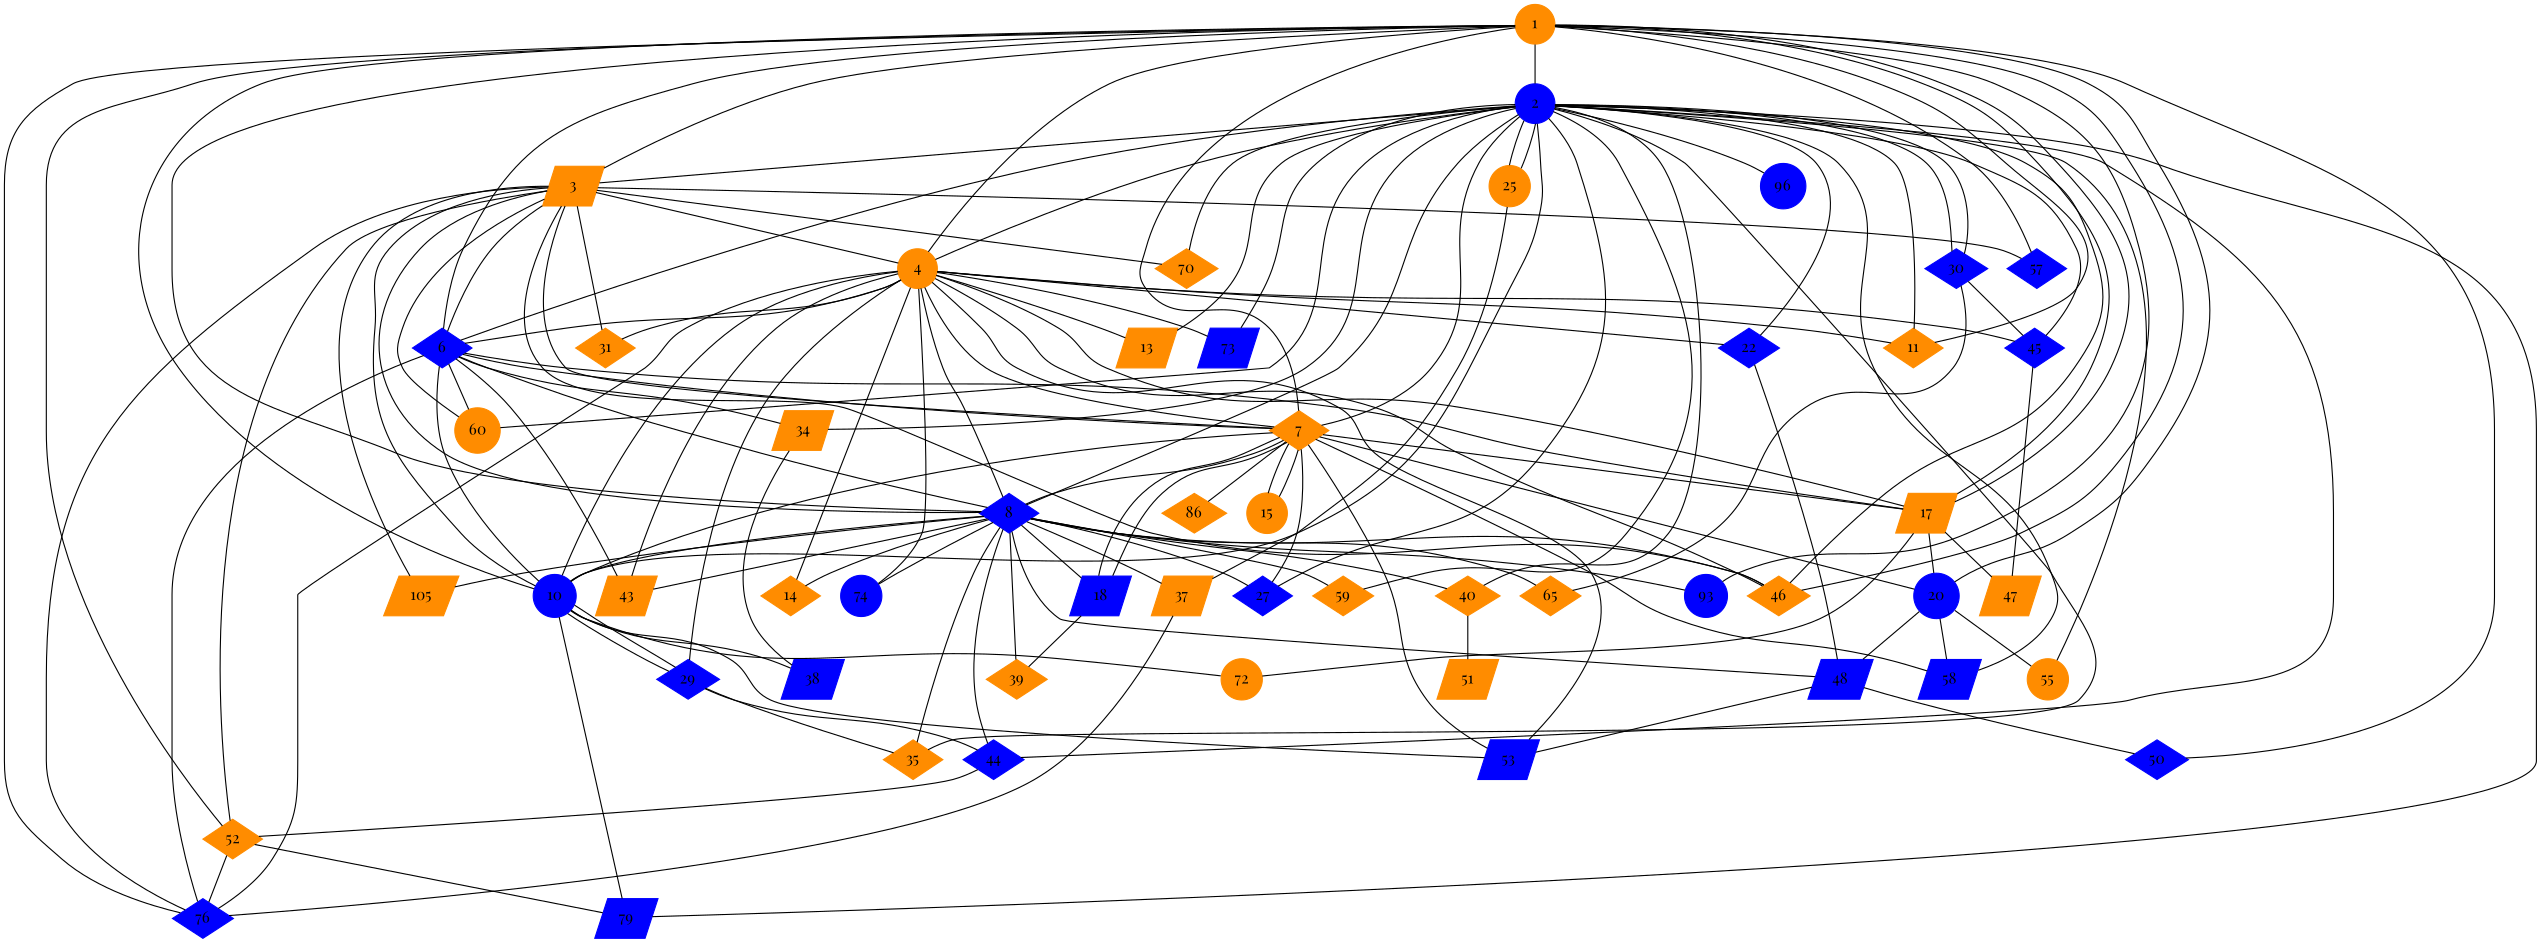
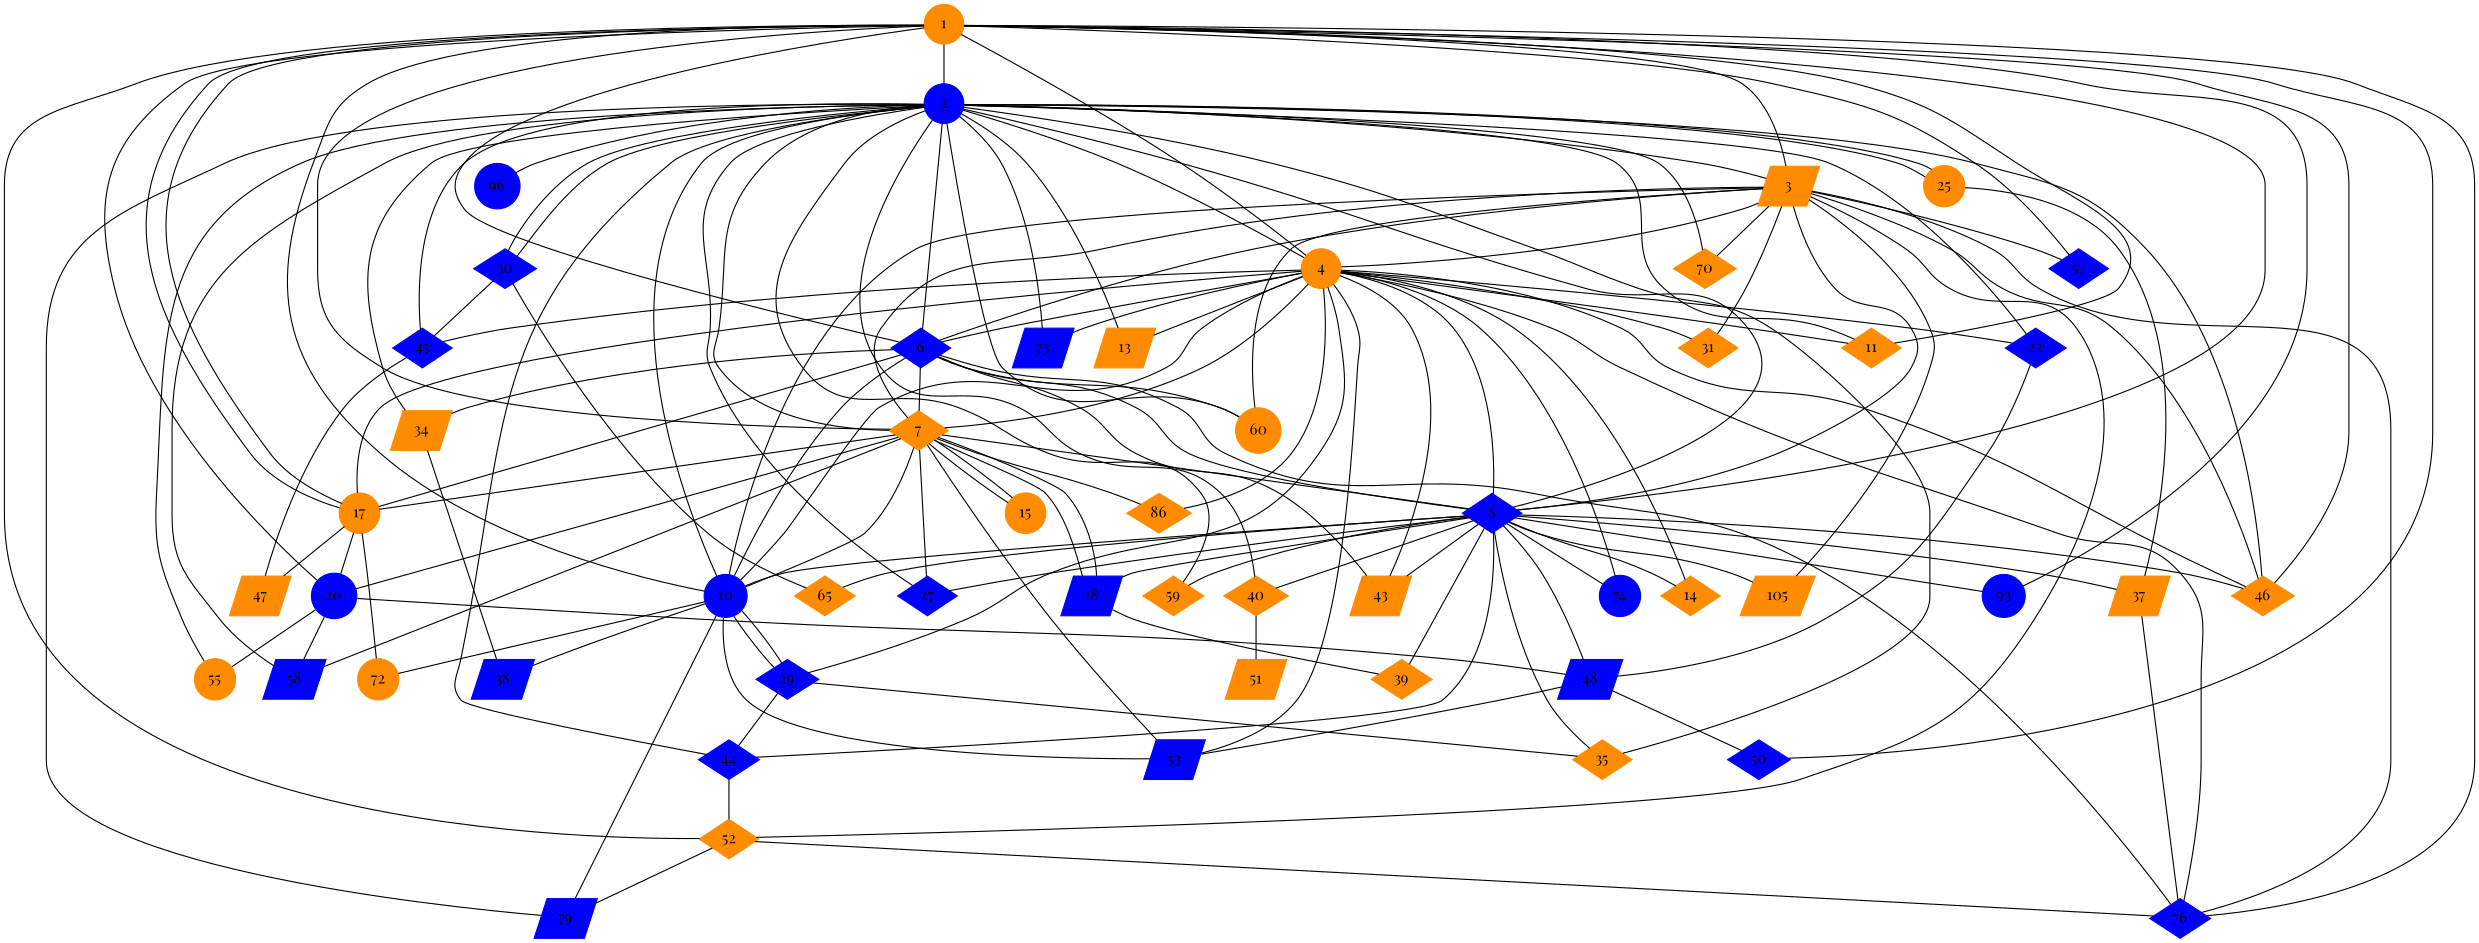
edge "4" -- "86": added
node "17": shape parallelogram -> circle
